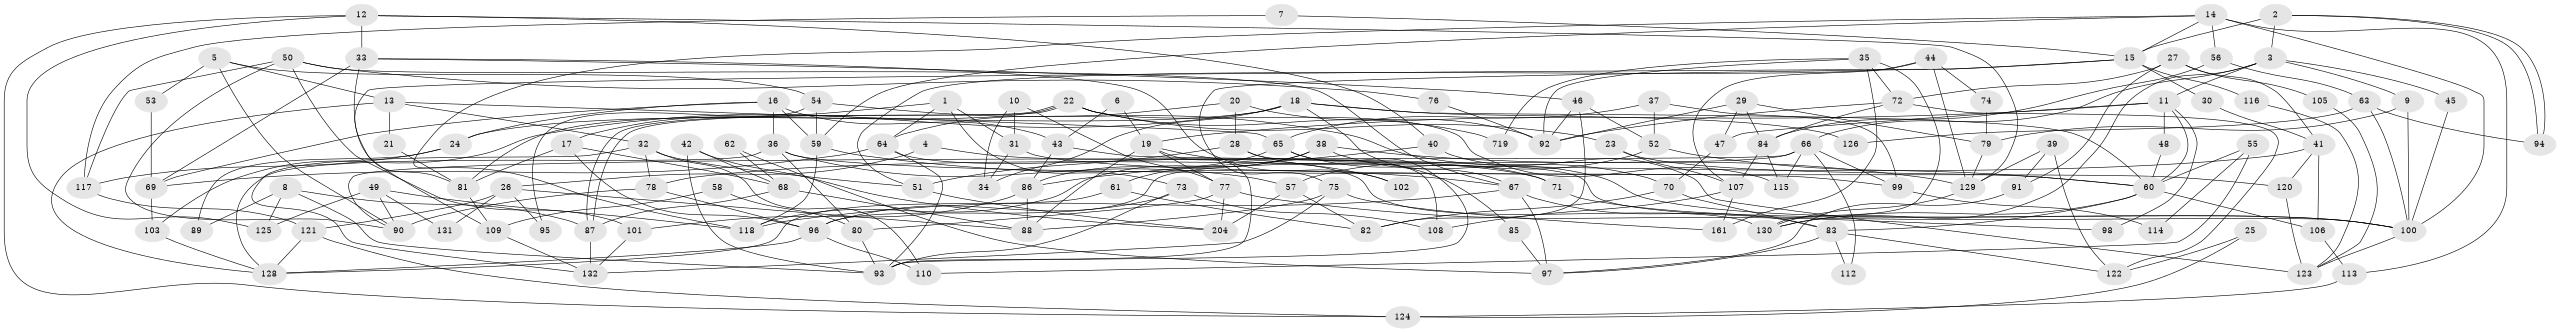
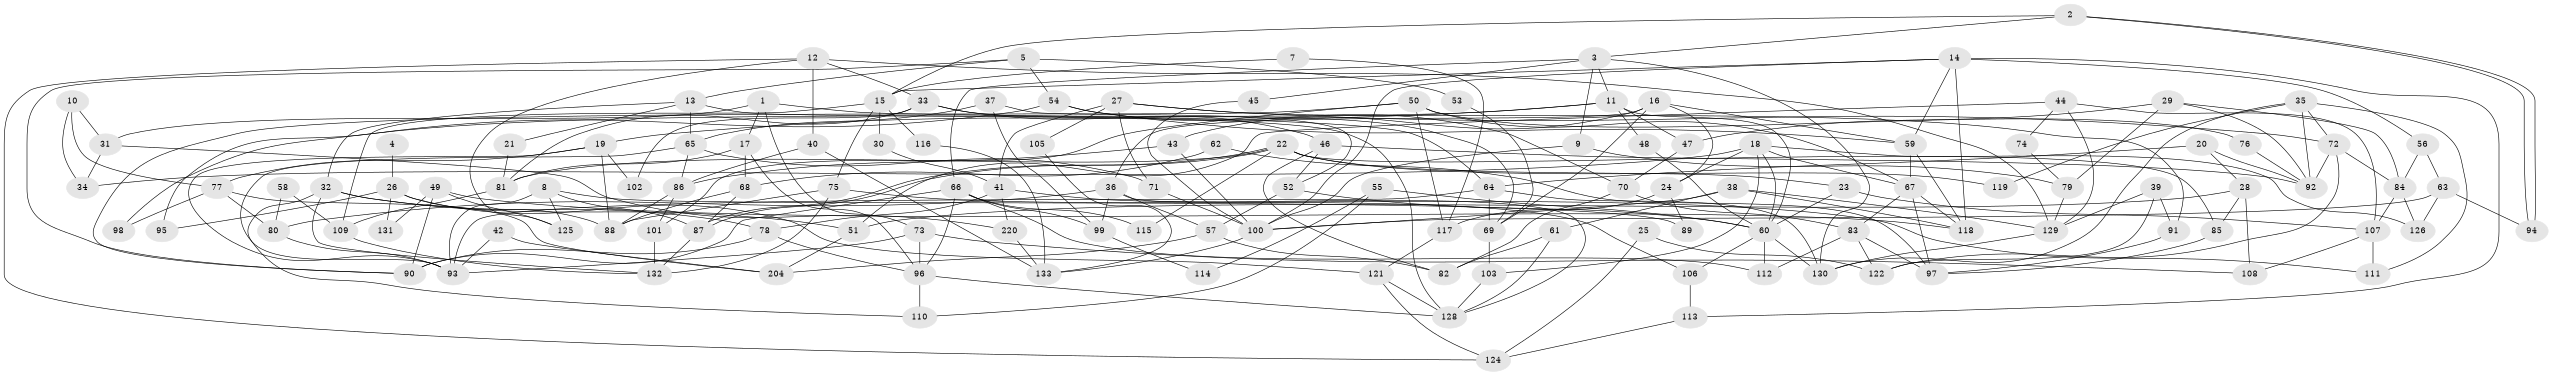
node "6": removed
node "719": label "719" -> "119"
edge "4" -- "71": now "27" -- "71"
edge "22" -- "85": added
edge "84" -- "115": now "84" -- "126"
edge "42" -- "68": removed
node "120": label "120" -> "220"
edge "60" -- "83": now "60" -- "112"
node "161": label "161" -> "111"
node "123": label "123" -> "133"
